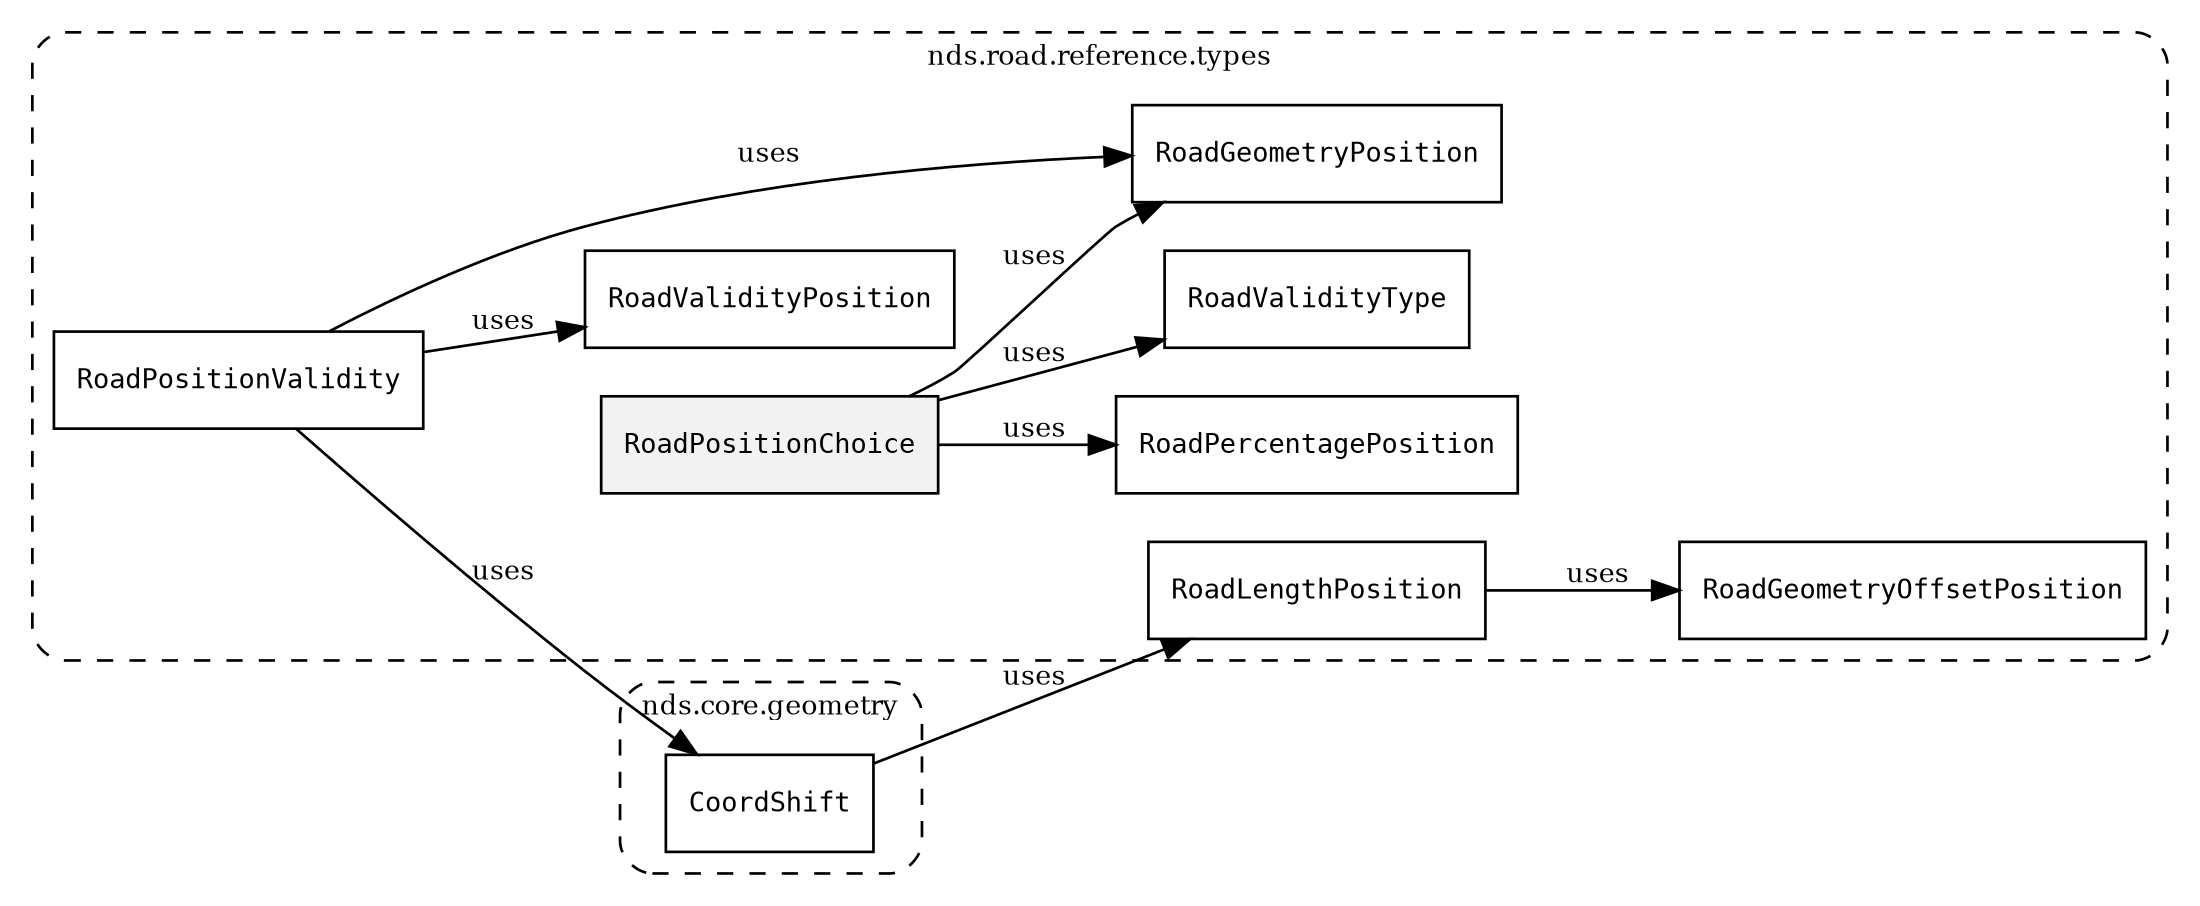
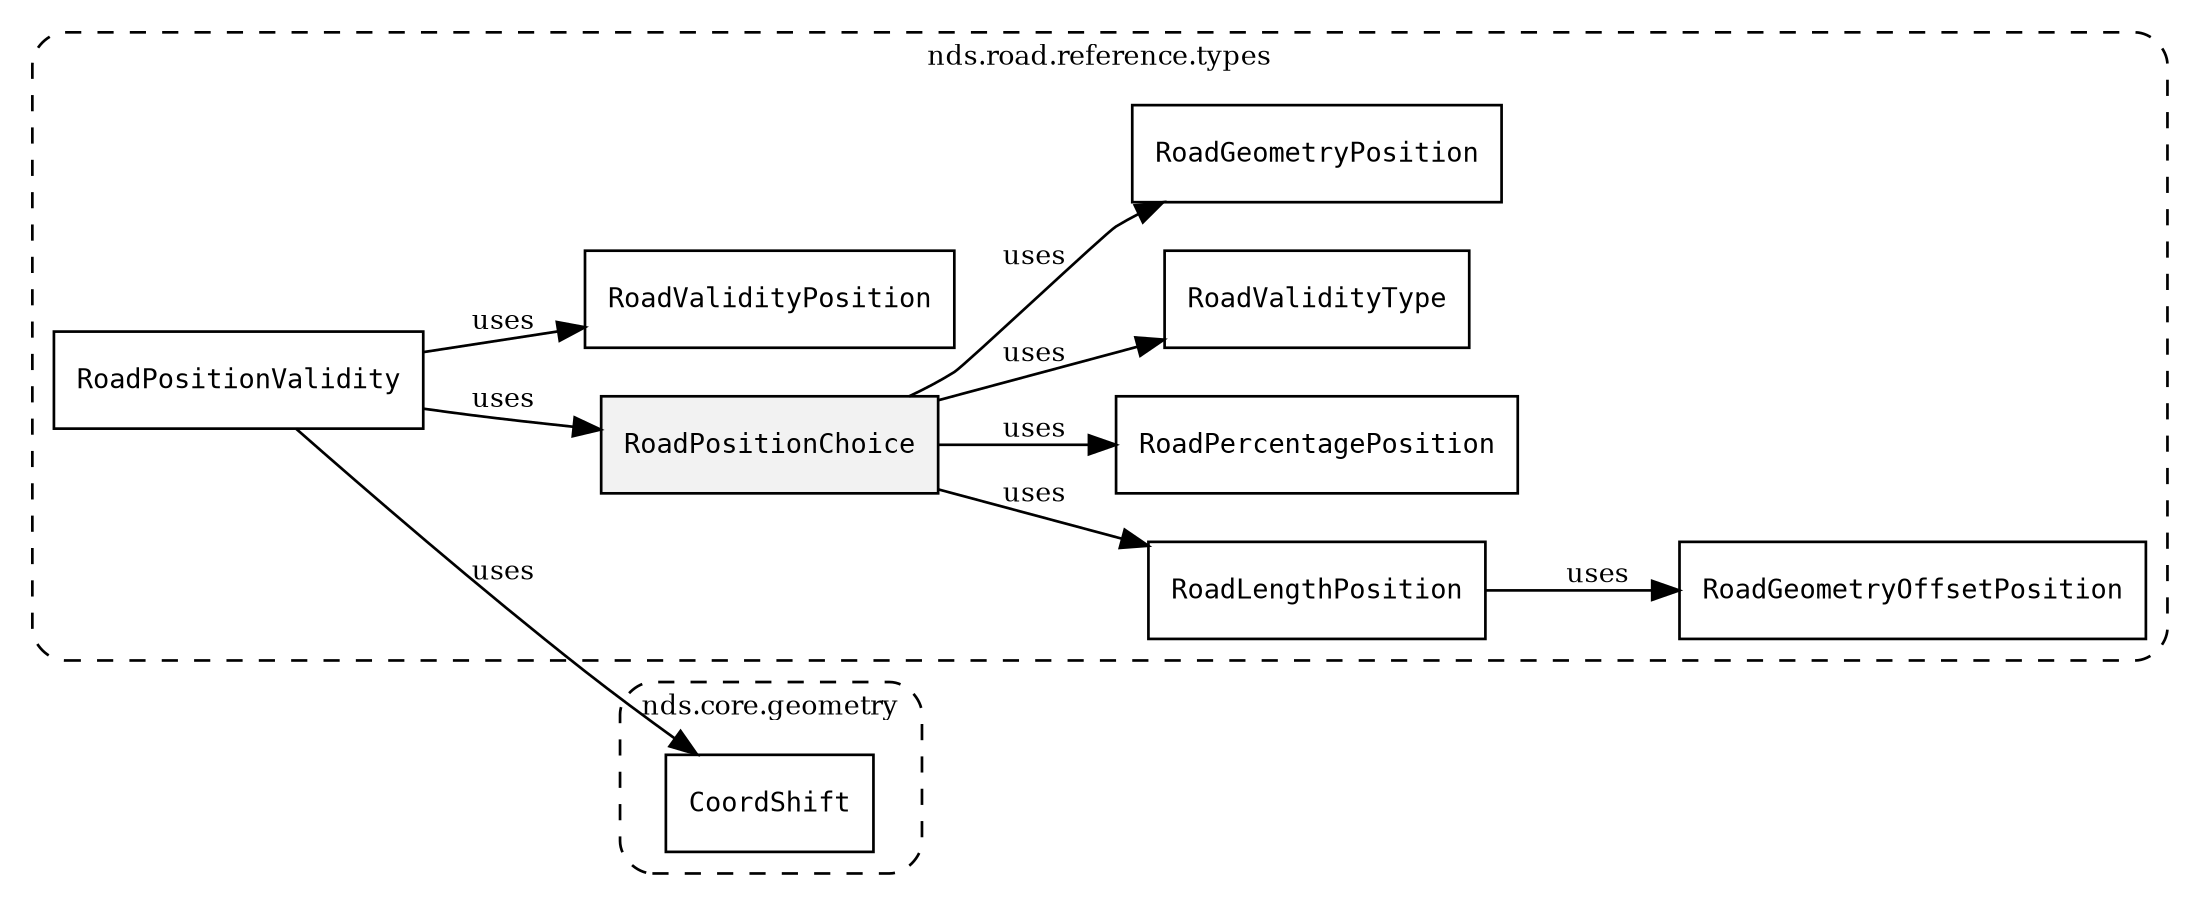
edge "RoadPositionValidity" -> "RoadGeometryPosition": now "RoadPositionValidity" -> "RoadPositionChoice"
edge "CoordShift" -> "RoadLengthPosition": now "RoadPositionChoice" -> "RoadLengthPosition"
